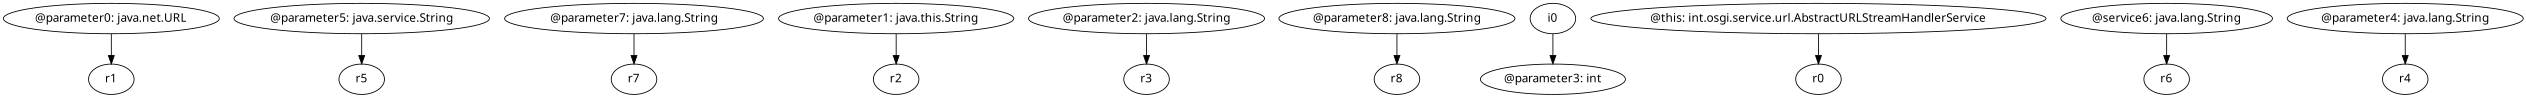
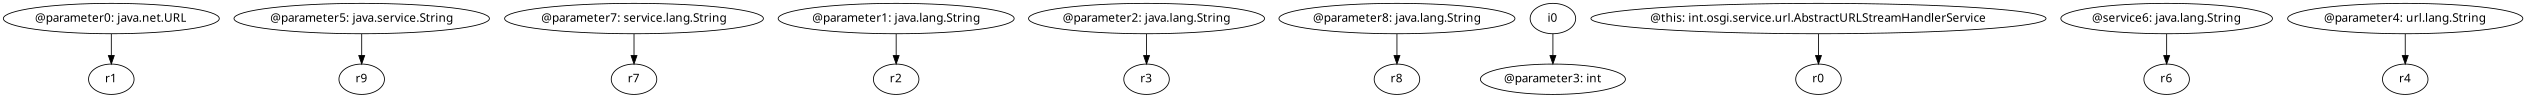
node "@parameter7: java.lang.String": label "@parameter7: java.lang.String" -> "@parameter7: service.lang.String"
node "@parameter1: java.this.String": label "@parameter1: java.this.String" -> "@parameter1: java.lang.String"
node "@parameter4: java.lang.String": label "@parameter4: java.lang.String" -> "@parameter4: url.lang.String"
node "r5": label "r5" -> "r9"
